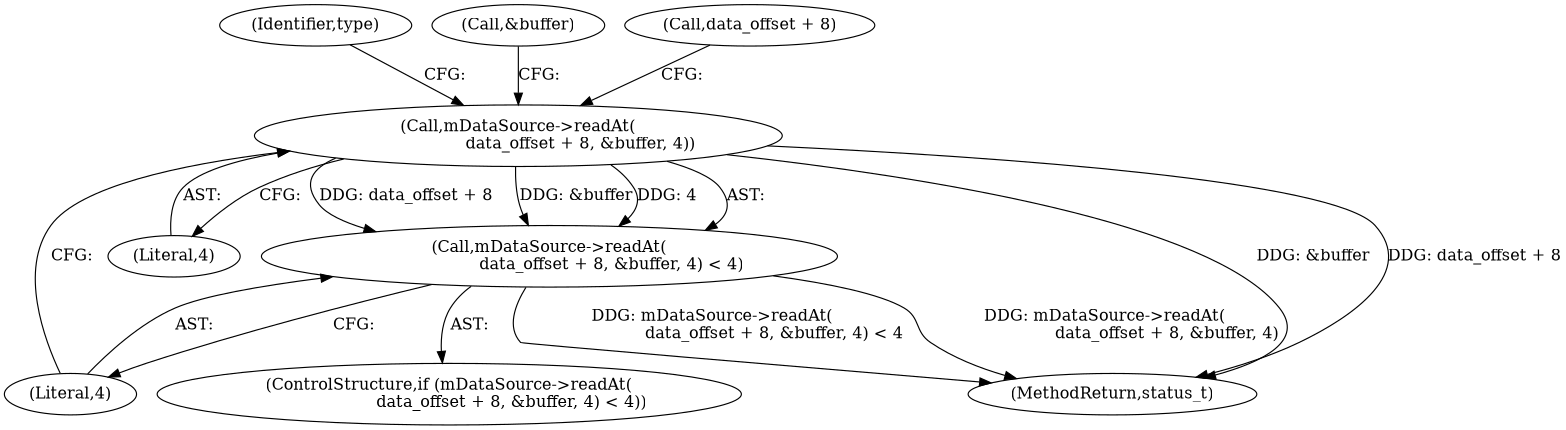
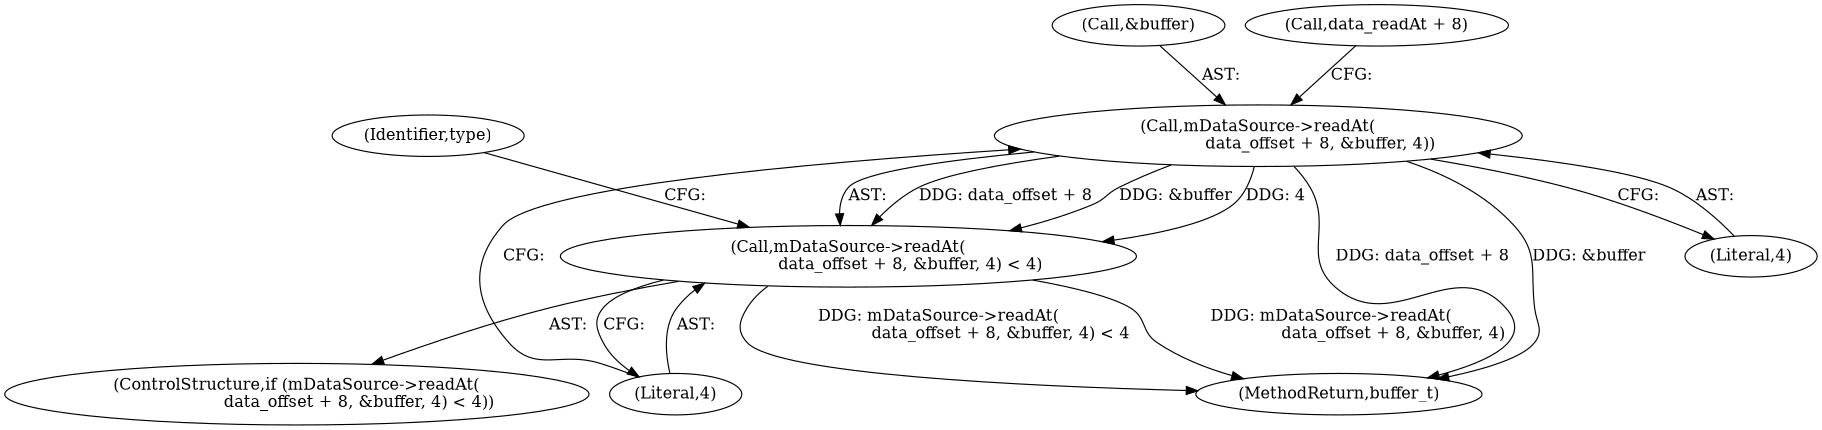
node "(Call,data_offset + 8)": label "(Call,data_offset + 8)" -> "(Call,data_readAt + 8)"
edge "(Identifier,type)" -> "(Call,mDataSource->readAt( data_offset + 8, &buffer, 4))": now "(Identifier,type)" -> "(Call,mDataSource->readAt( data_offset + 8, &buffer, 4) < 4)"
edge "(Call,&buffer)" -> "(Call,mDataSource->readAt( data_offset + 8, &buffer, 4))": label "CFG: " -> "AST: "
node "(MethodReturn,status_t)": label "(MethodReturn,status_t)" -> "(MethodReturn,buffer_t)"
